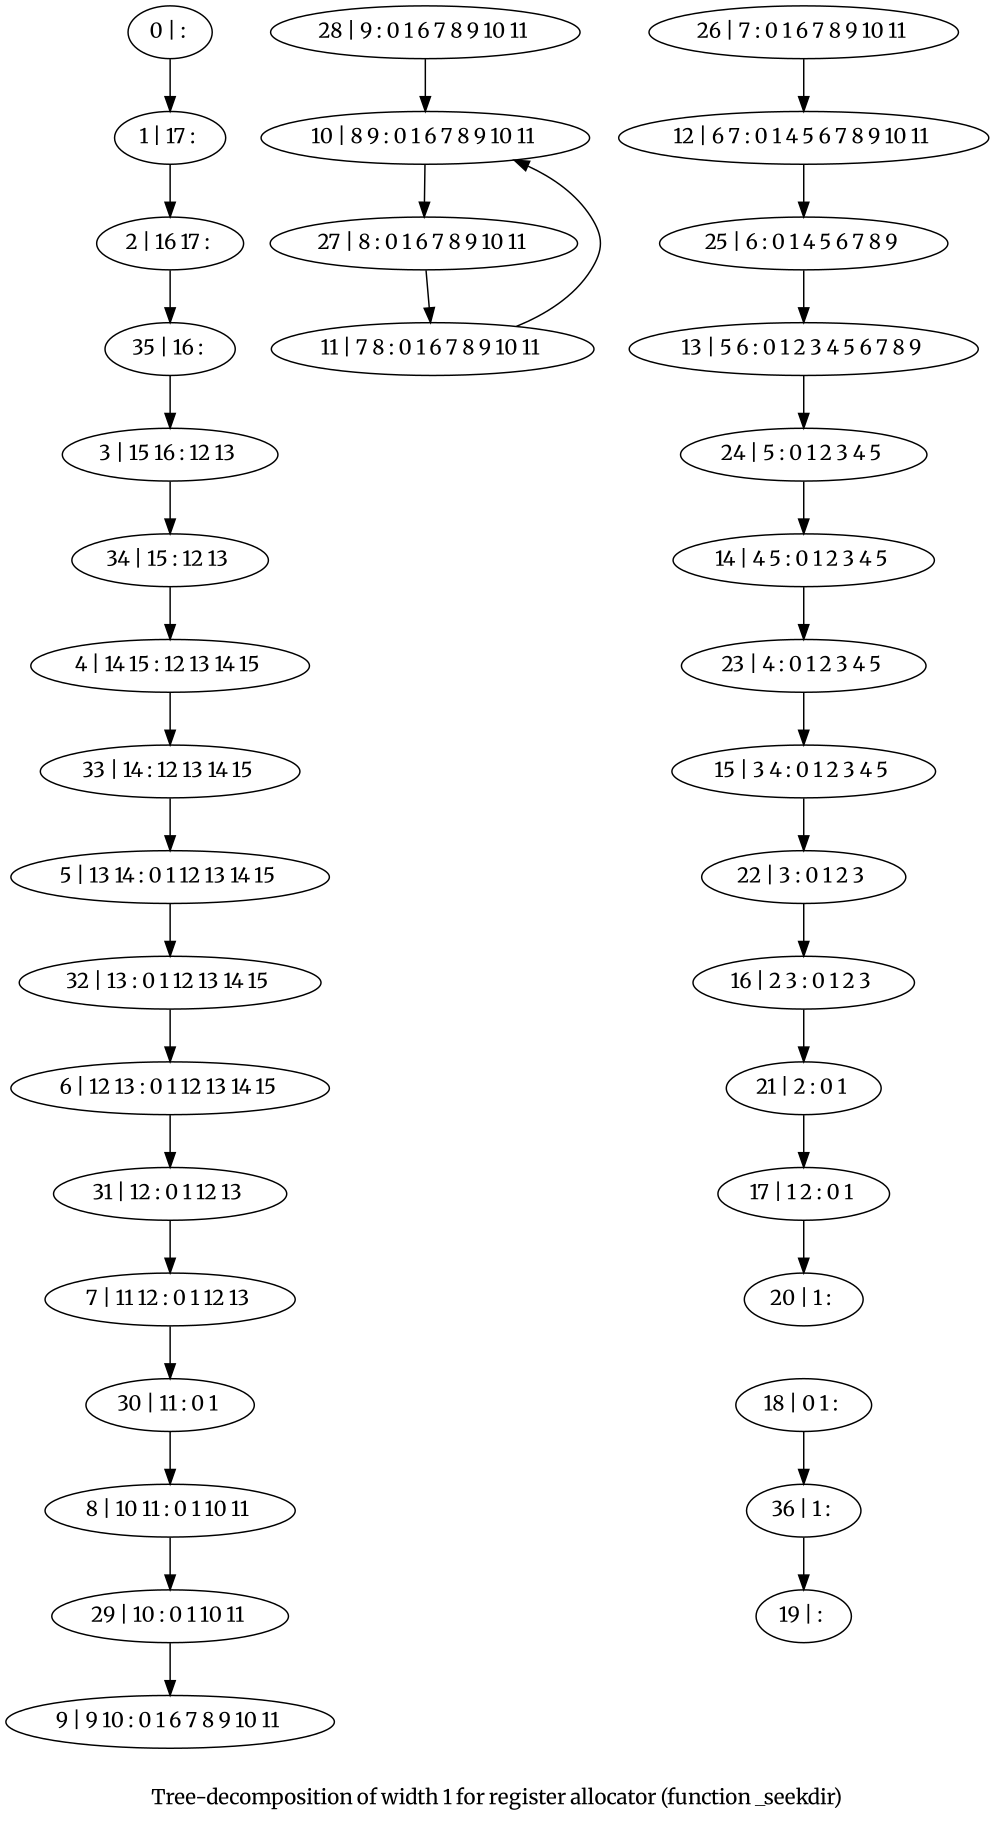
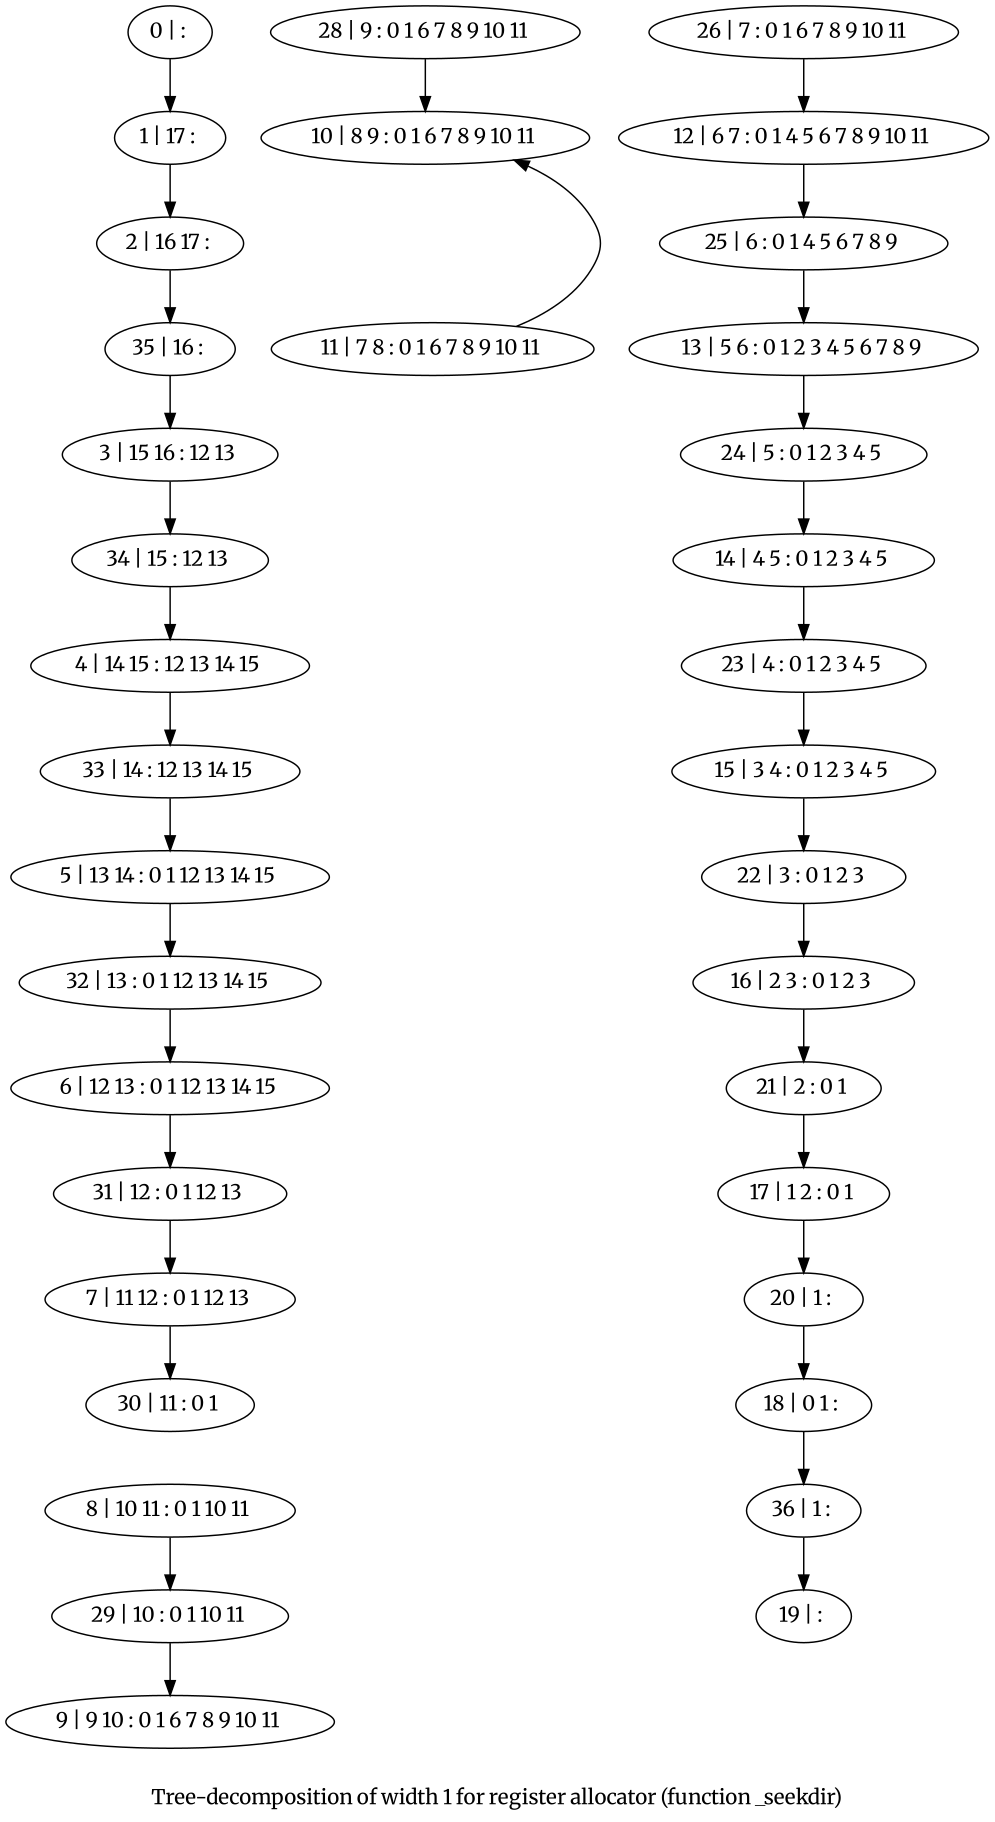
node "27 | 8 : 0 1 6 7 8 9 10 11": removed
edge "20 | 1 :" -> "18 | 0 1 :": added
edge "30 | 11 : 0 1" -> "8 | 10 11 : 0 1 10 11": removed
